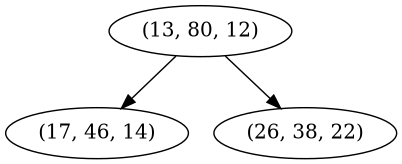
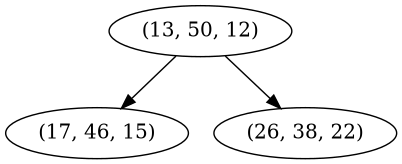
node "(13, 80, 12)": label "(13, 80, 12)" -> "(13, 50, 12)"
node "(17, 46, 14)": label "(17, 46, 14)" -> "(17, 46, 15)"
